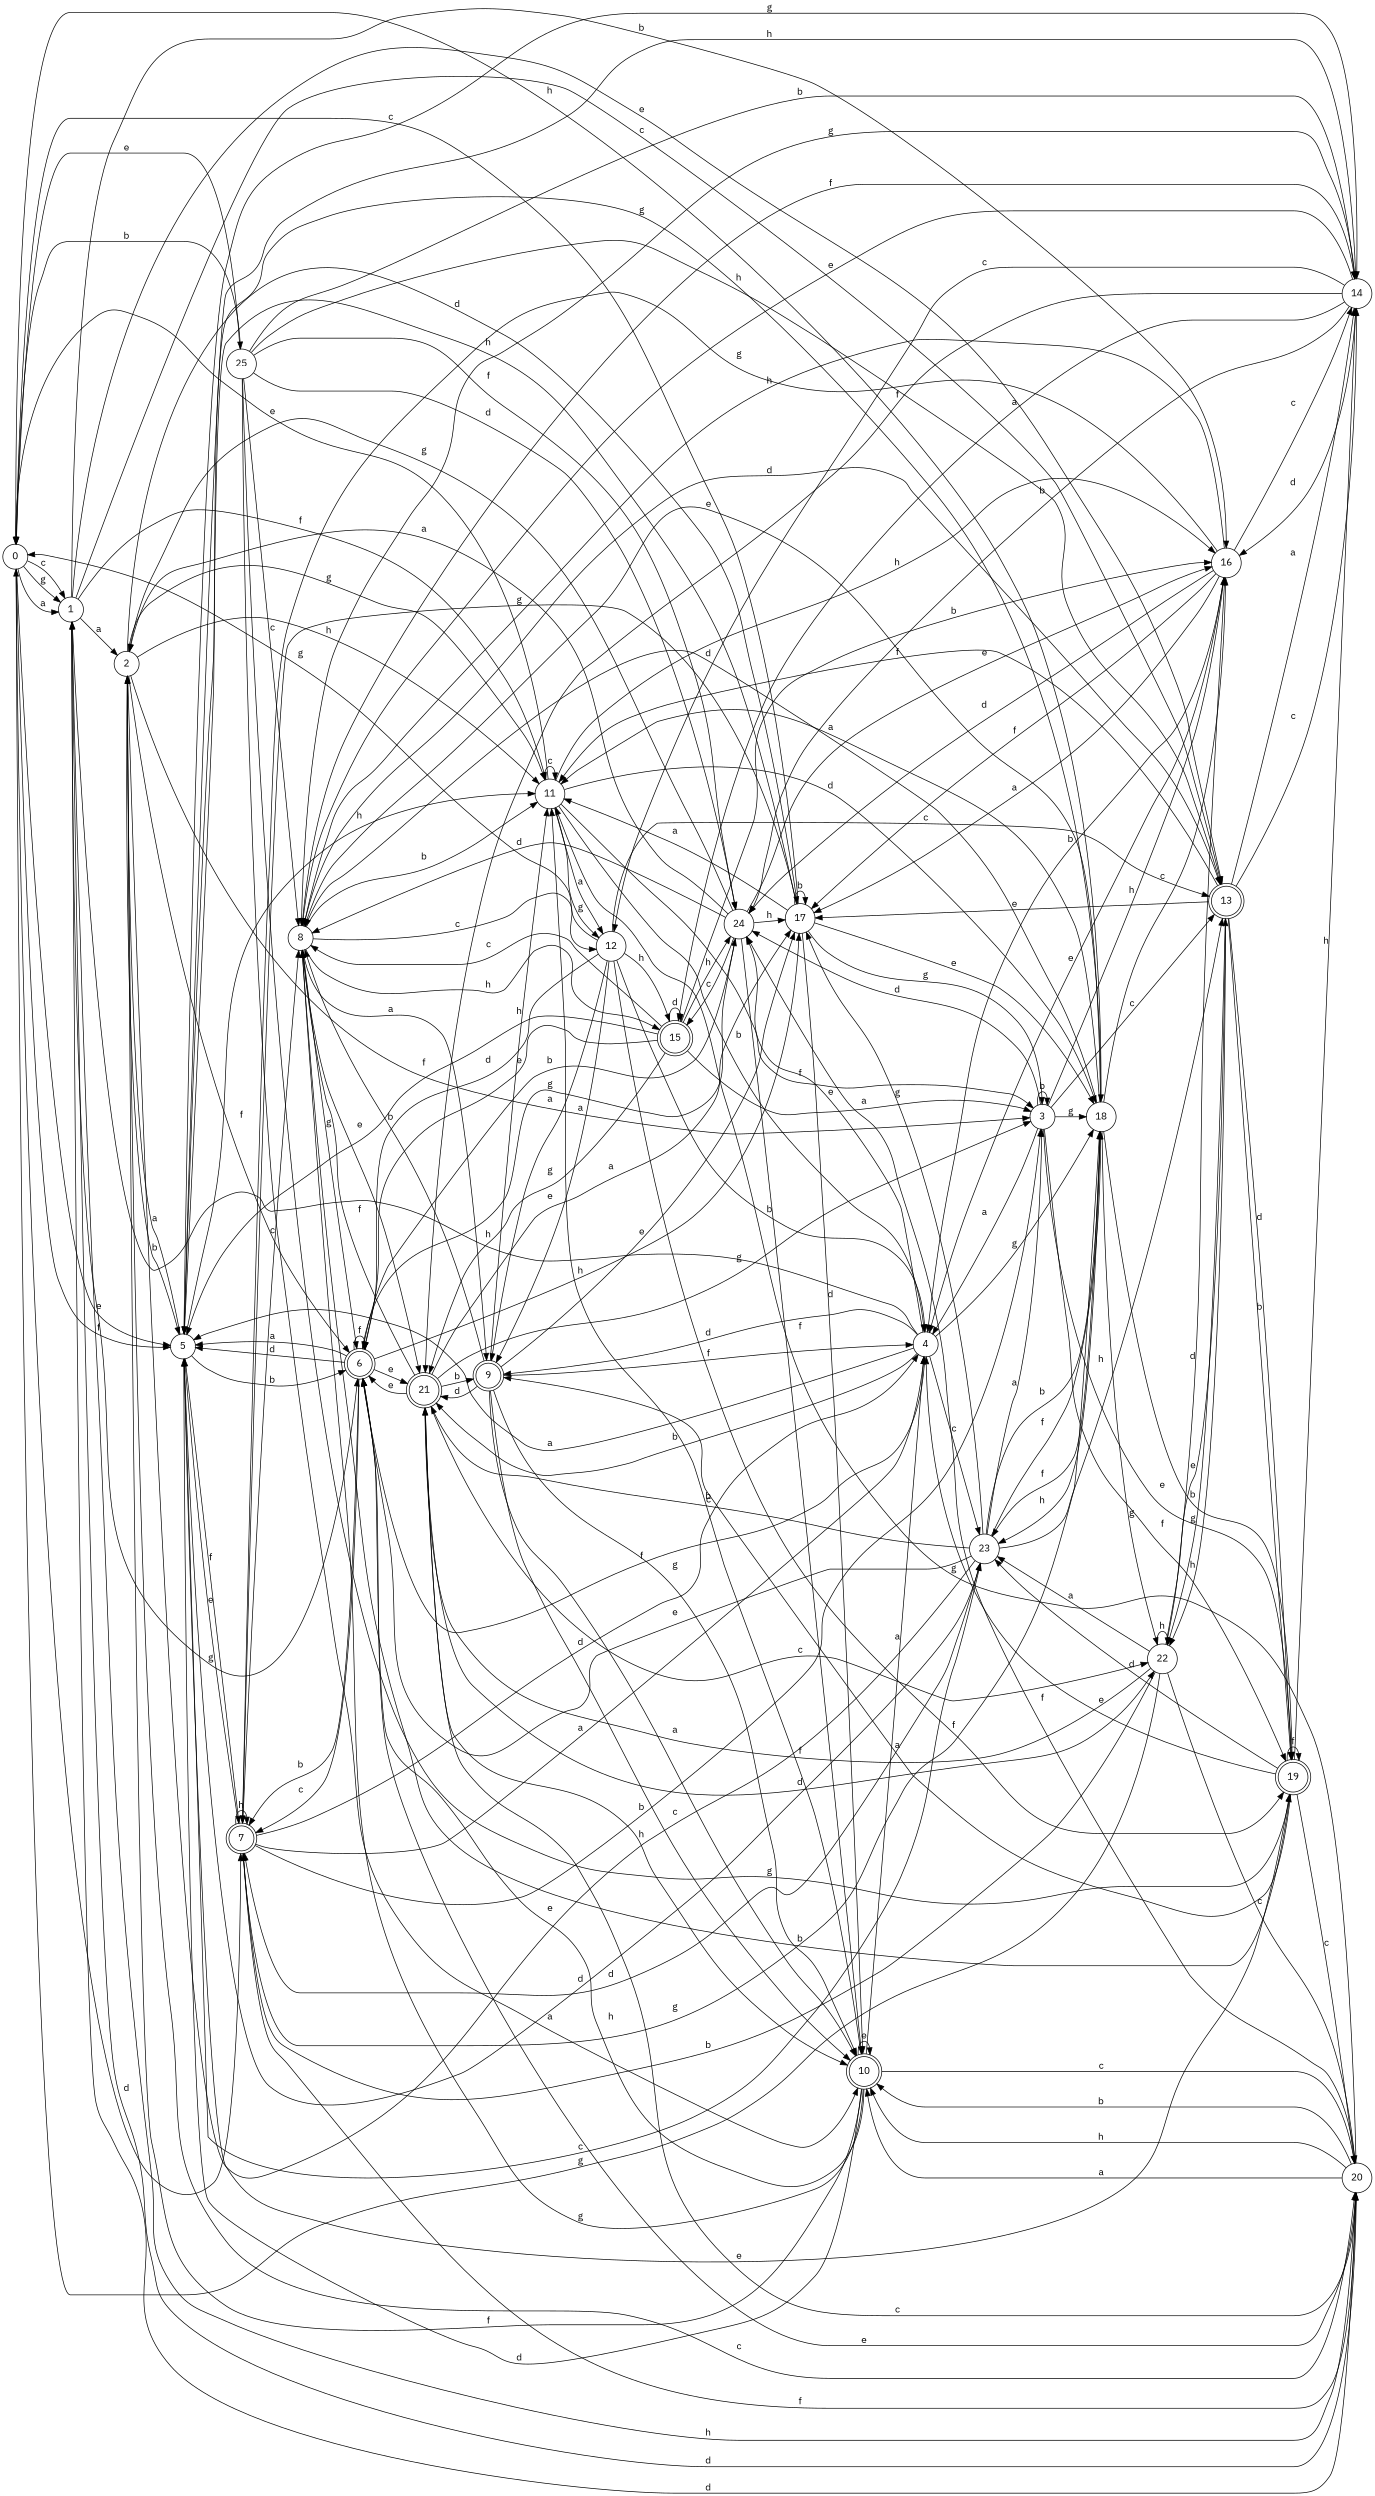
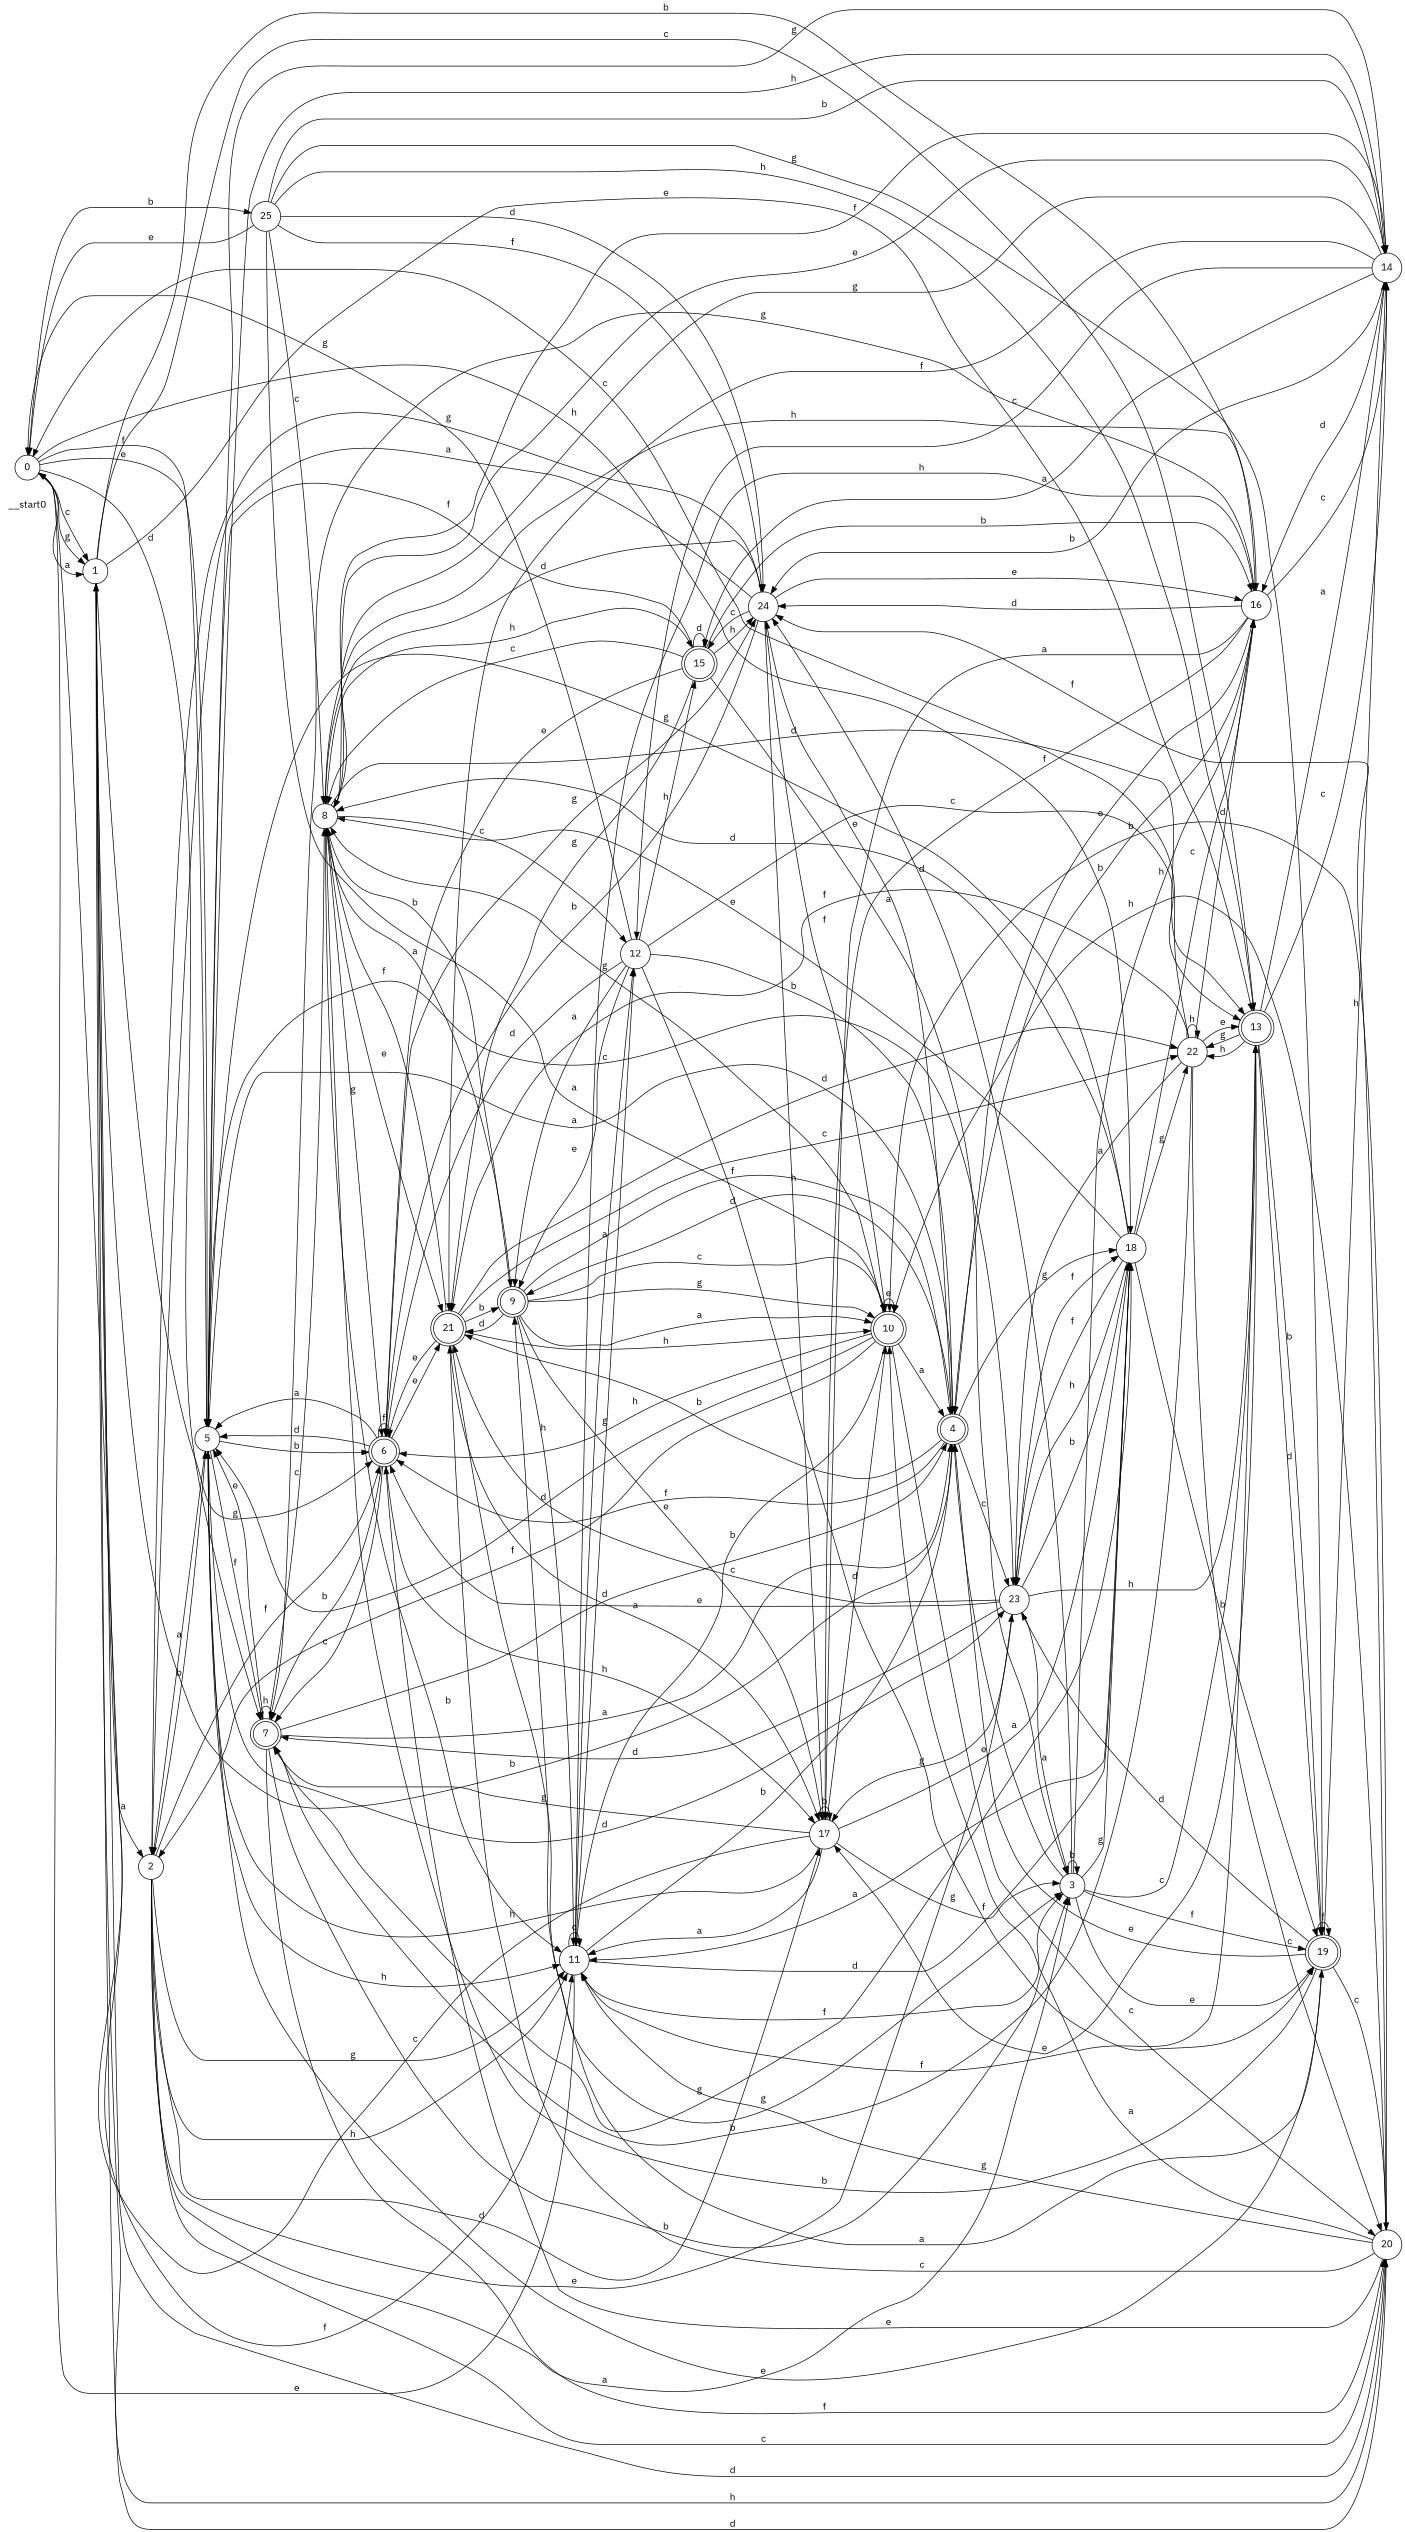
node "__start0": added
edge "4" -> "1": label "h" -> "b"
node "4": shape circle -> doublecircle
edge "23" -> "2": reversed
edge "22" -> "0": label "g" -> "c"
